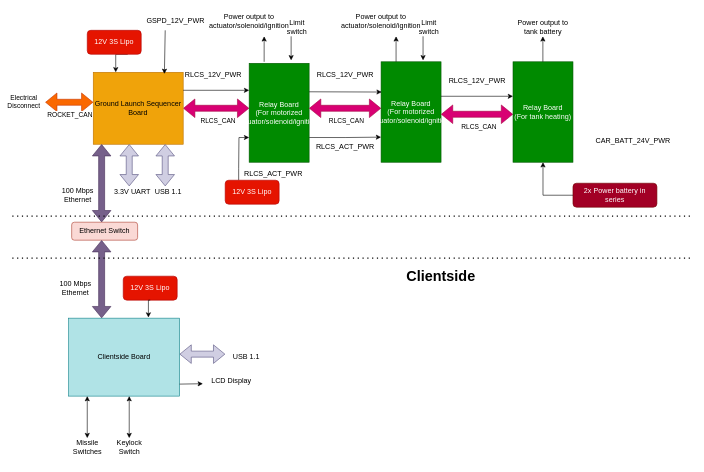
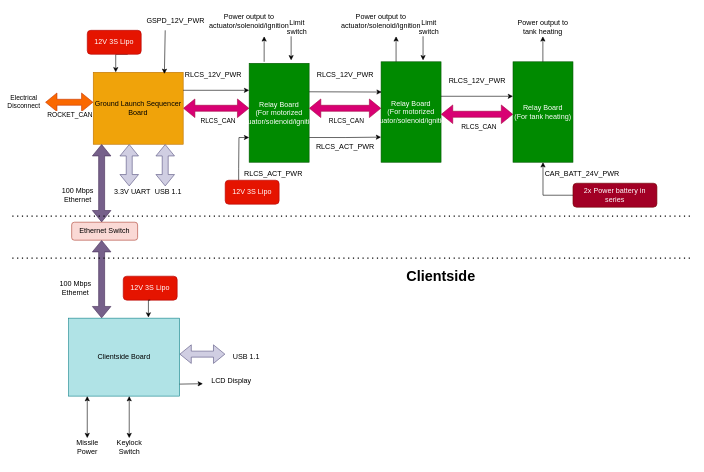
node "Power output to tank battery": label "Power output to tank battery" -> "Power output to tank heating"
node "CAR_BATT_24V_PWR": moved (633, 141) -> (582, 174)
node "Missile Switches": label "Missile Switches" -> "Missile Power"
